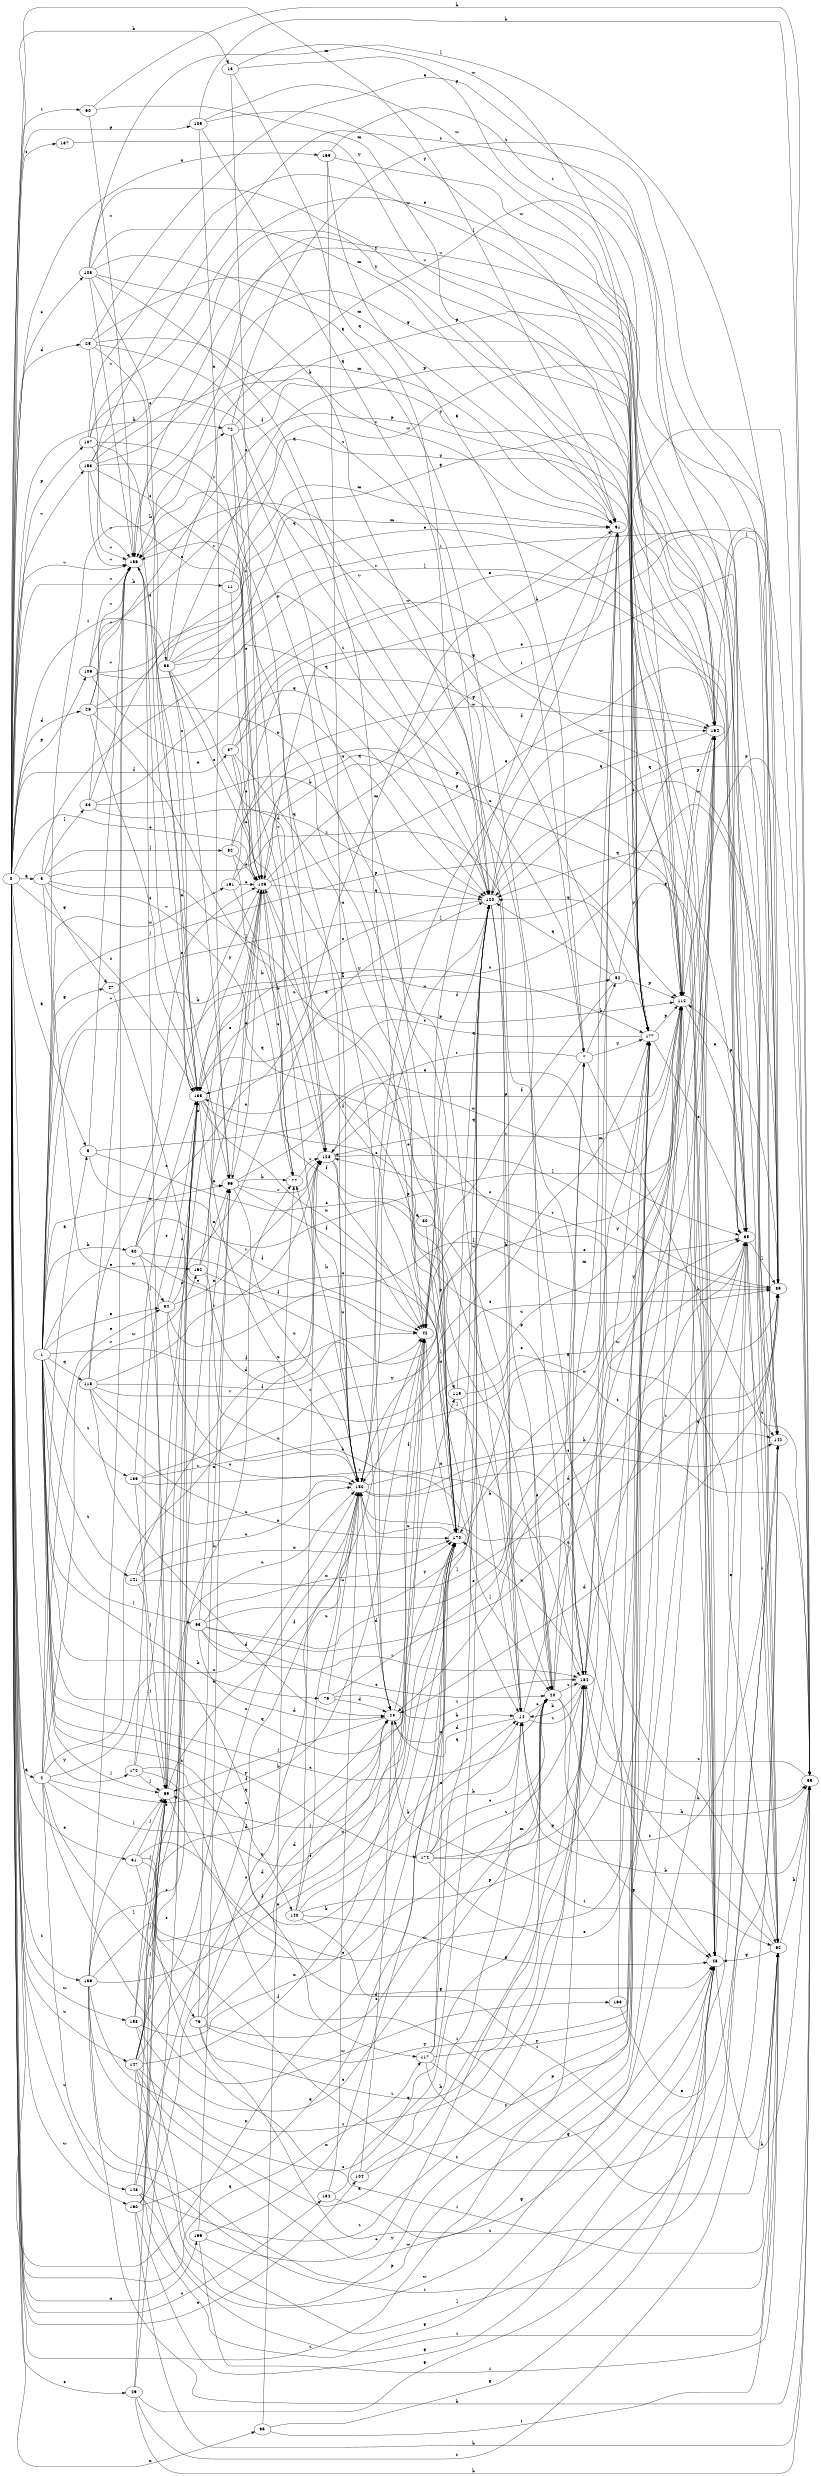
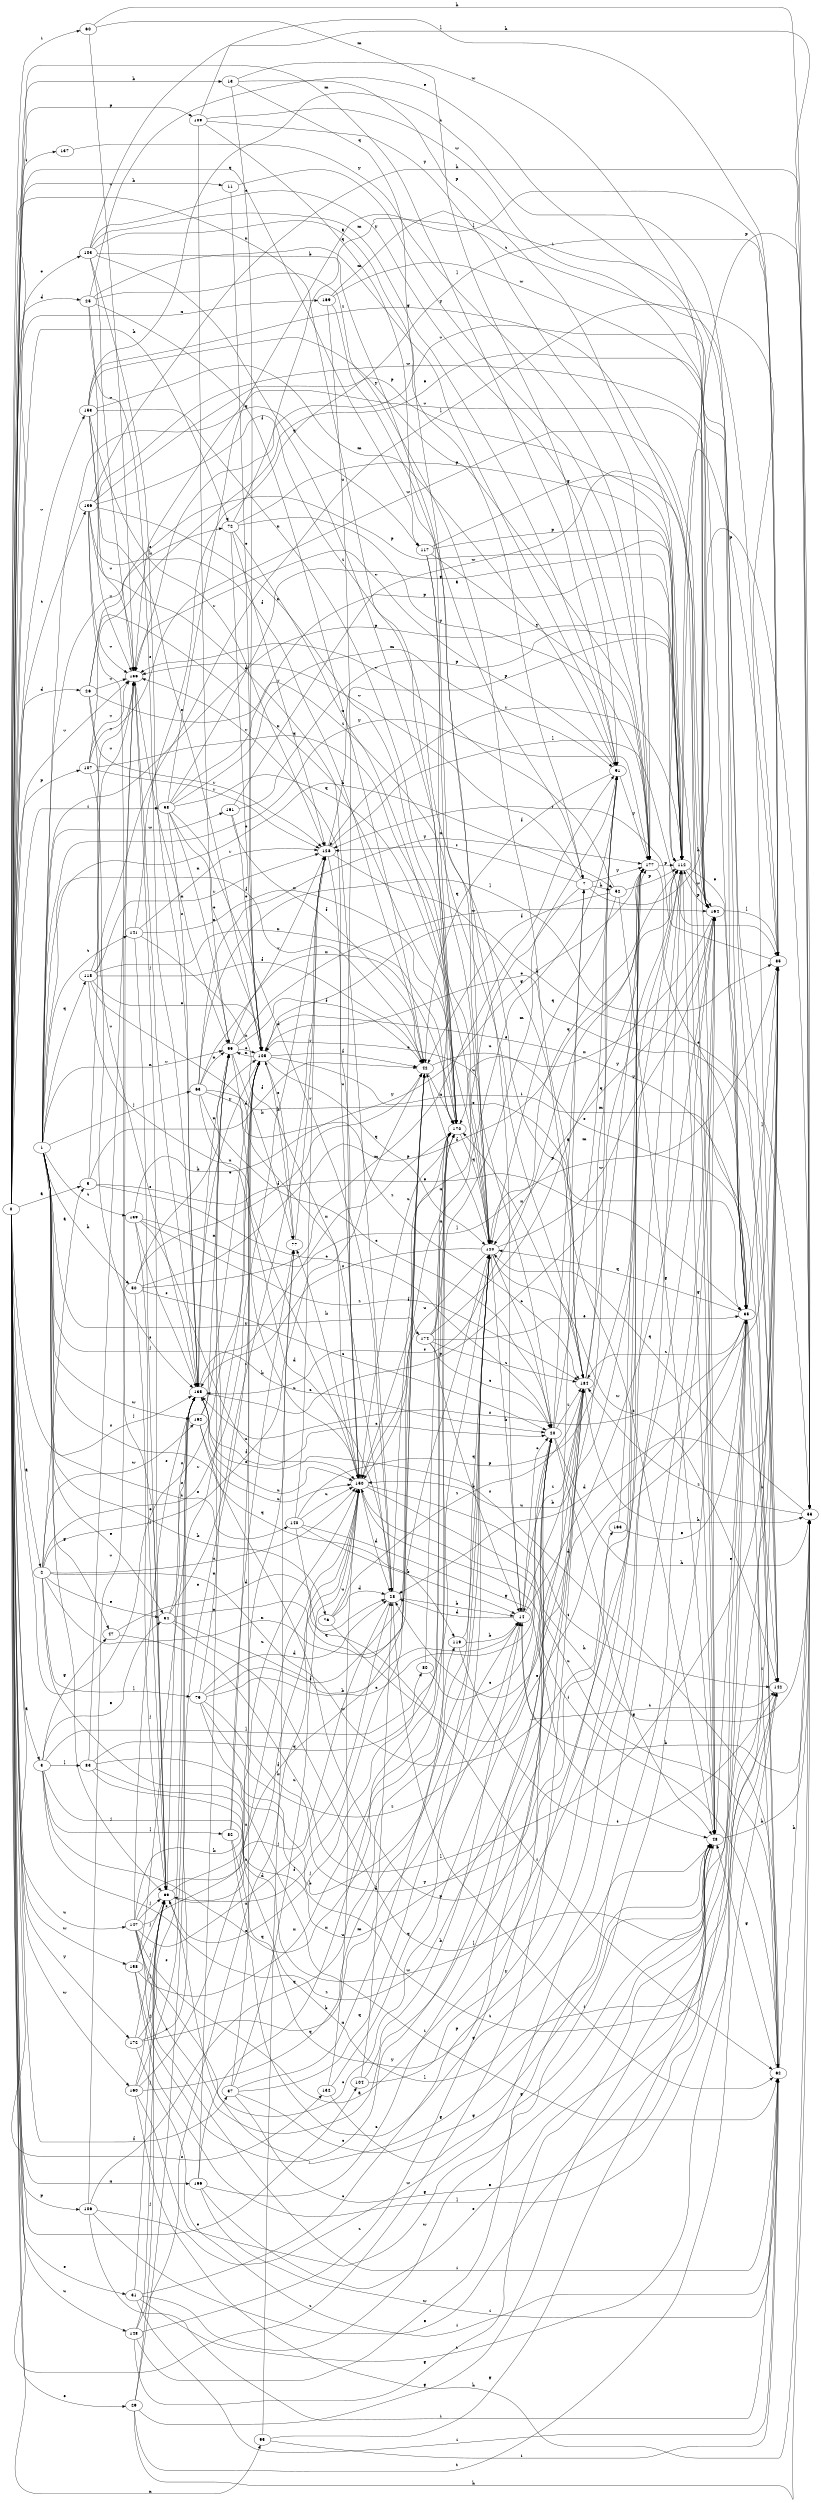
edge "166" -> "35": added, label "e"
